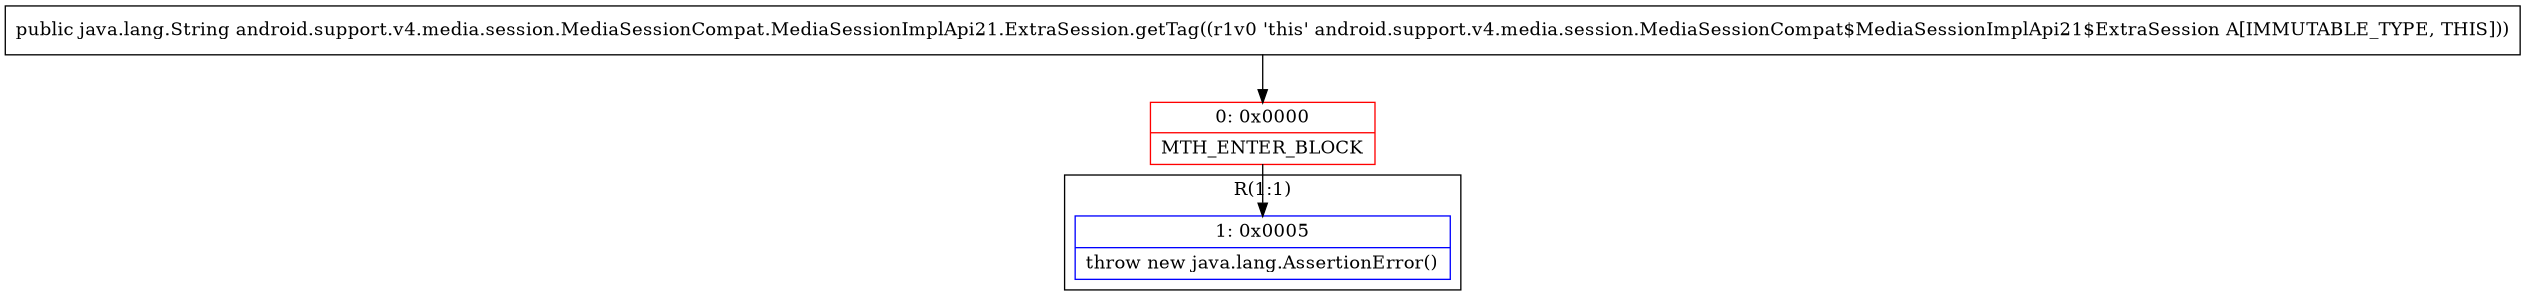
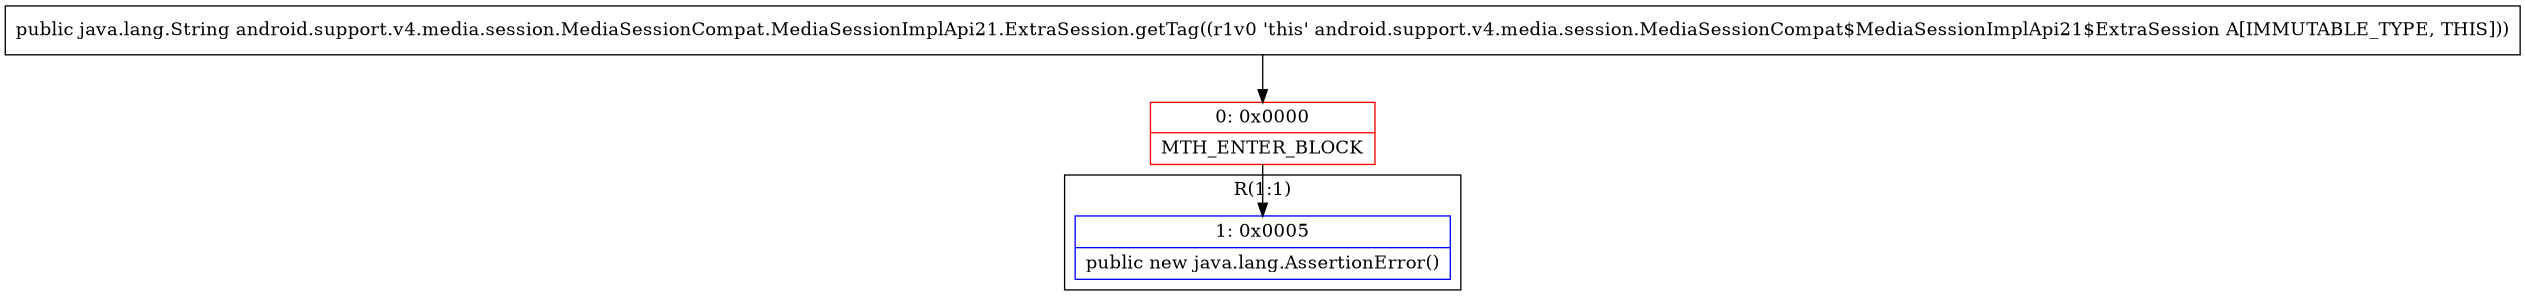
node "1: 0x0005": text "throw new java.lang.AssertionError()" -> "public new java.lang.AssertionError()"
